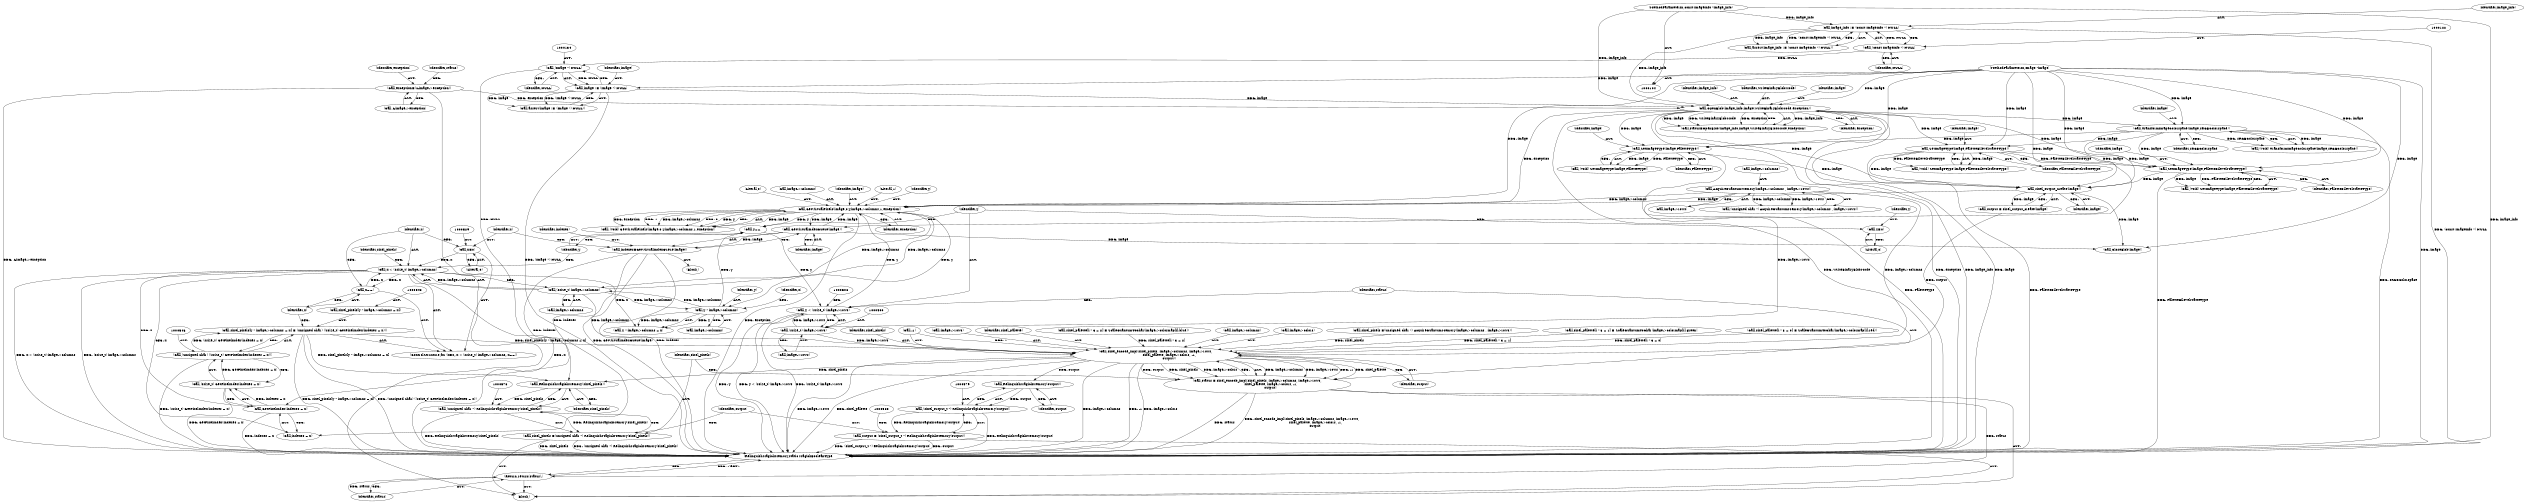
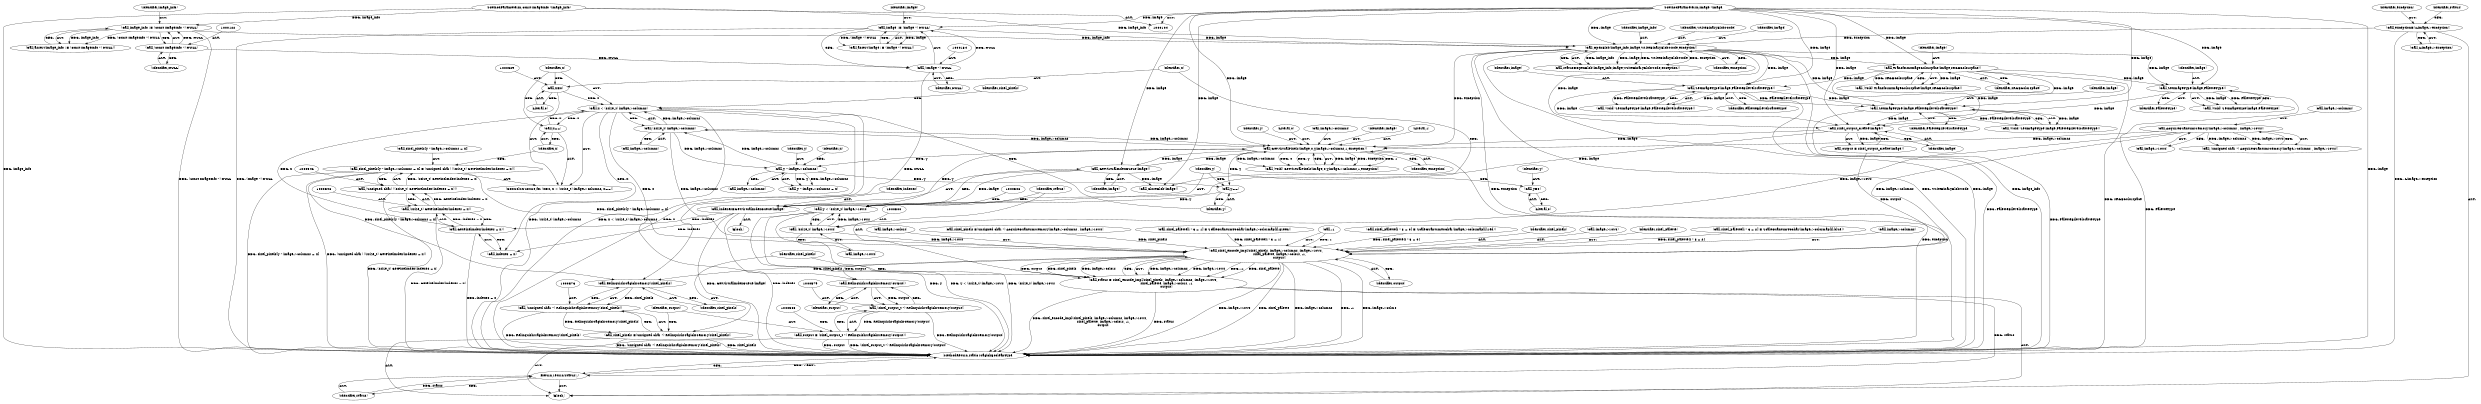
edge "(Call,x < (ssize_t) image->columns)" -> "(Call,y * image->columns + x)": now "(Call,x < (ssize_t) image->columns)" -> "(Call,RelinquishMagickMemory(output))"
edge "1000548" -> "(Call,sixel_pixels[y * image->columns + x])": now "1000548" -> "(Call,(ssize_t) GetPixelIndex(indexes + x))"
node "(RelinquishMagickMemory,static MagickBooleanType)": label "(RelinquishMagickMemory,static MagickBooleanType)" -> "(MethodReturn,static MagickBooleanType)"
